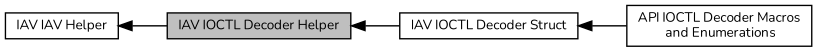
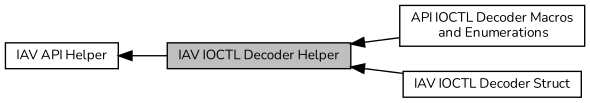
node "IAV IAV Helper": label "IAV IAV Helper" -> "IAV API Helper"
edge "API IOCTL Decoder Macros and Enumerations" -> "IAV IOCTL Decoder Struct": now "API IOCTL Decoder Macros and Enumerations" -> "IAV IOCTL Decoder Helper"
